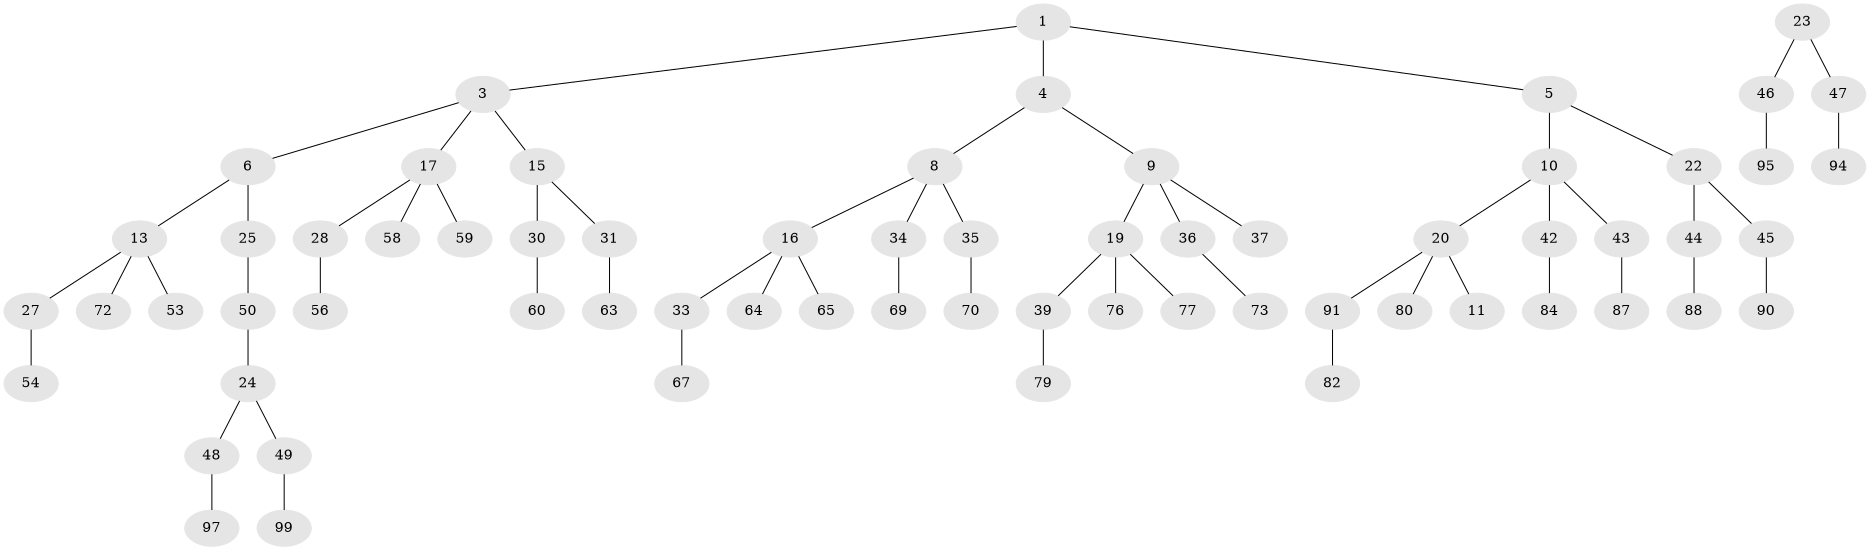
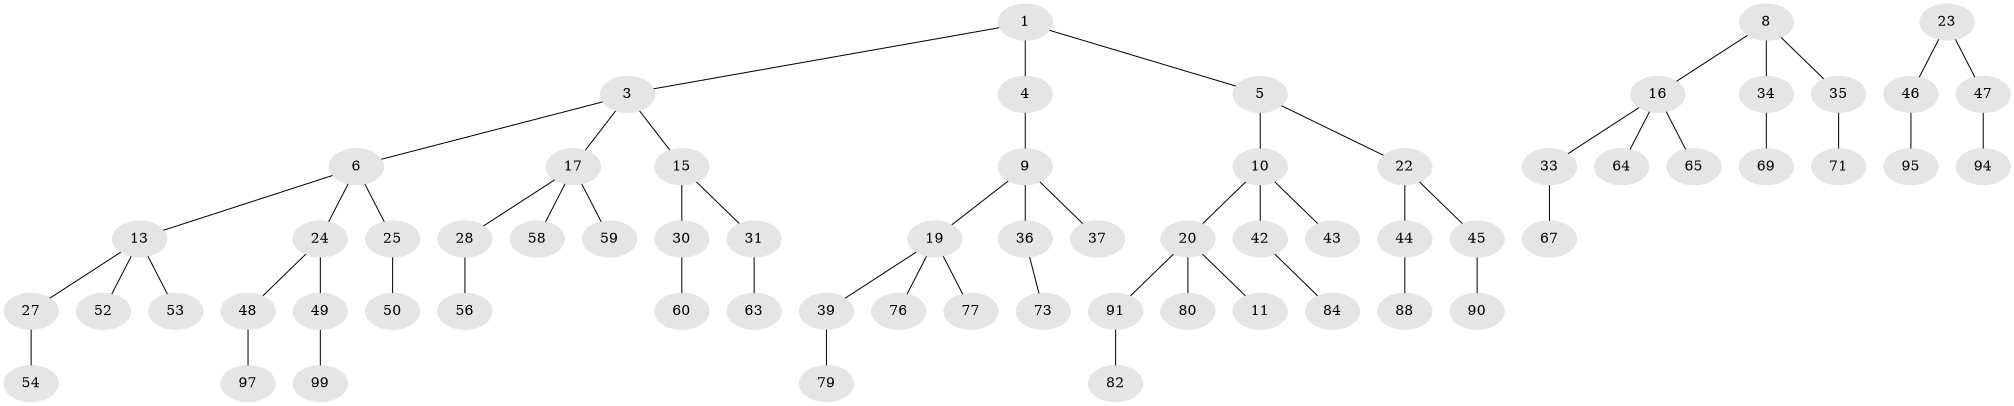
edge "4" -- "8": removed
node "72": label "72" -> "52"
node "70": label "70" -> "71"
node "87": removed
edge "50" -- "24": now "6" -- "24"
